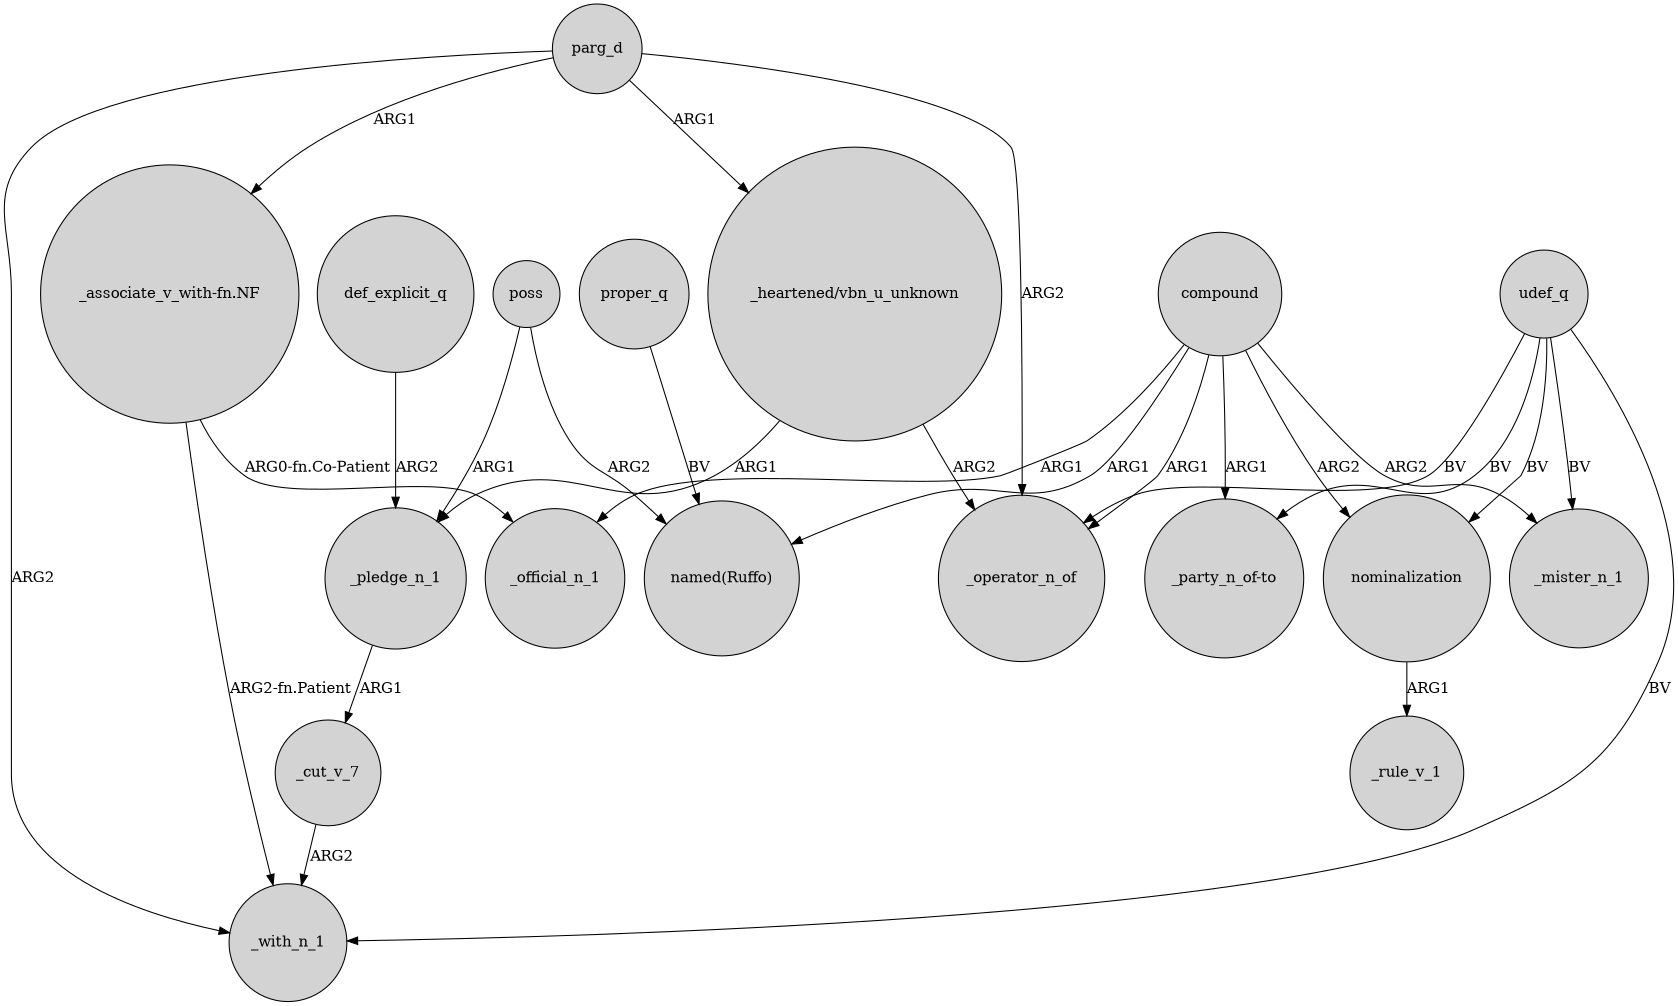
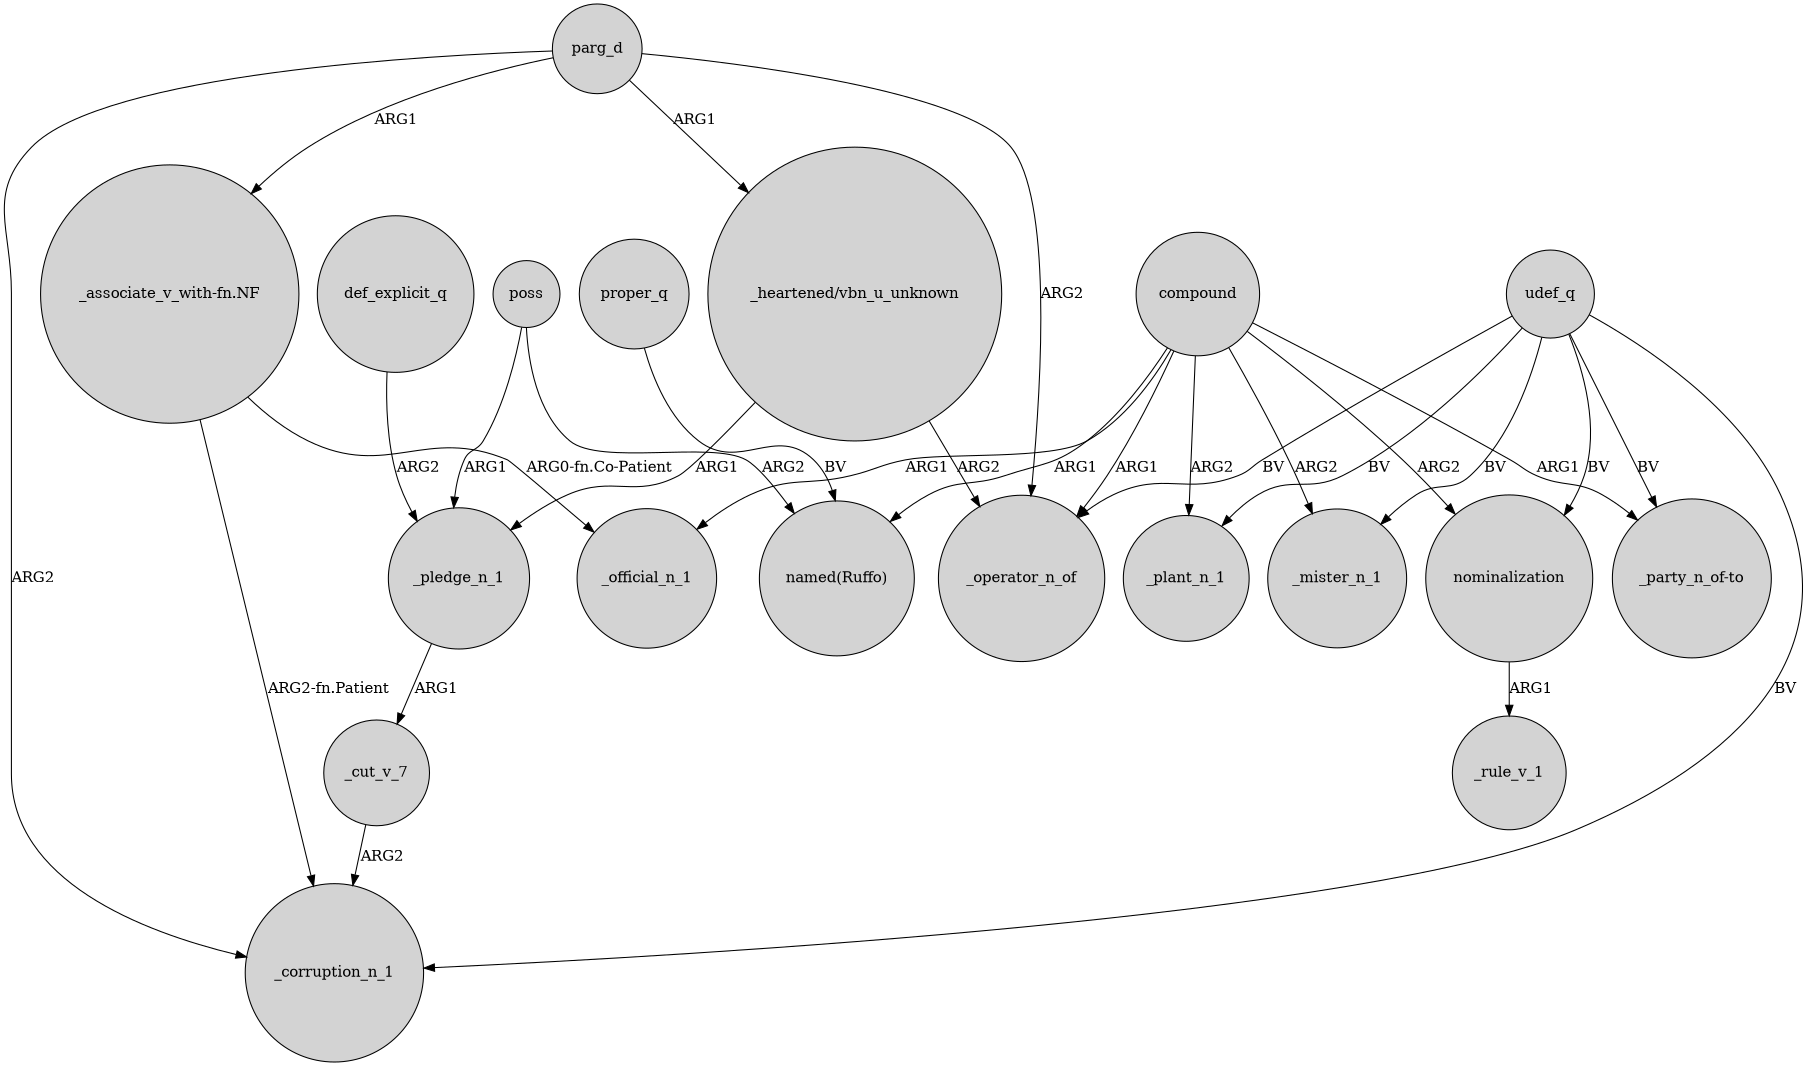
node "_plant_n_1": added
node "_with_n_1": label "_with_n_1" -> "_corruption_n_1"
